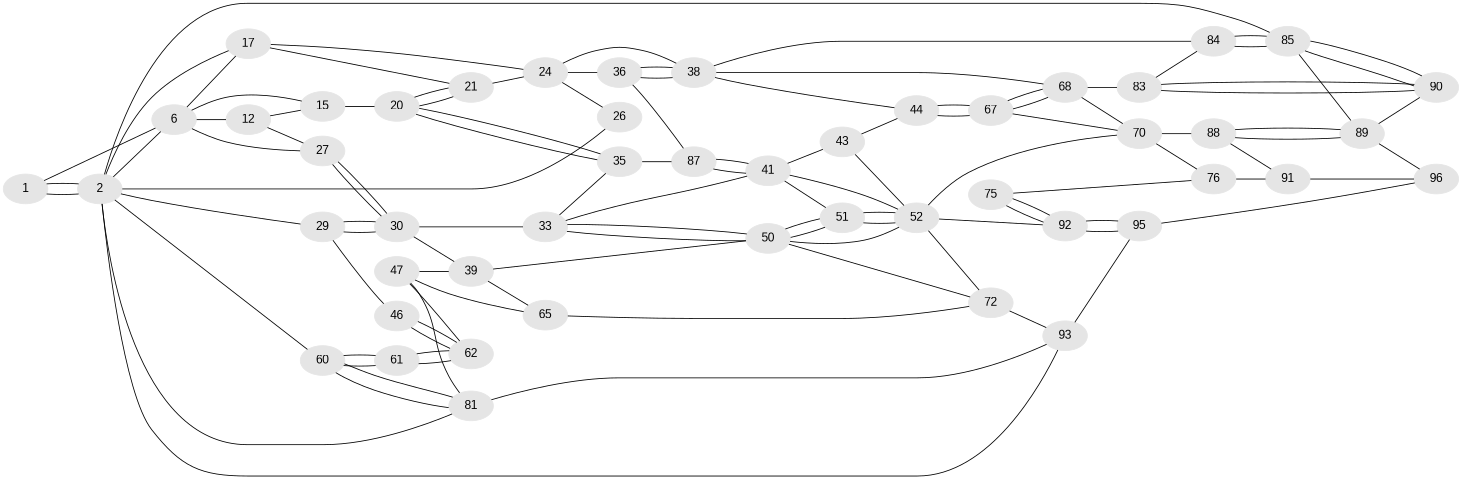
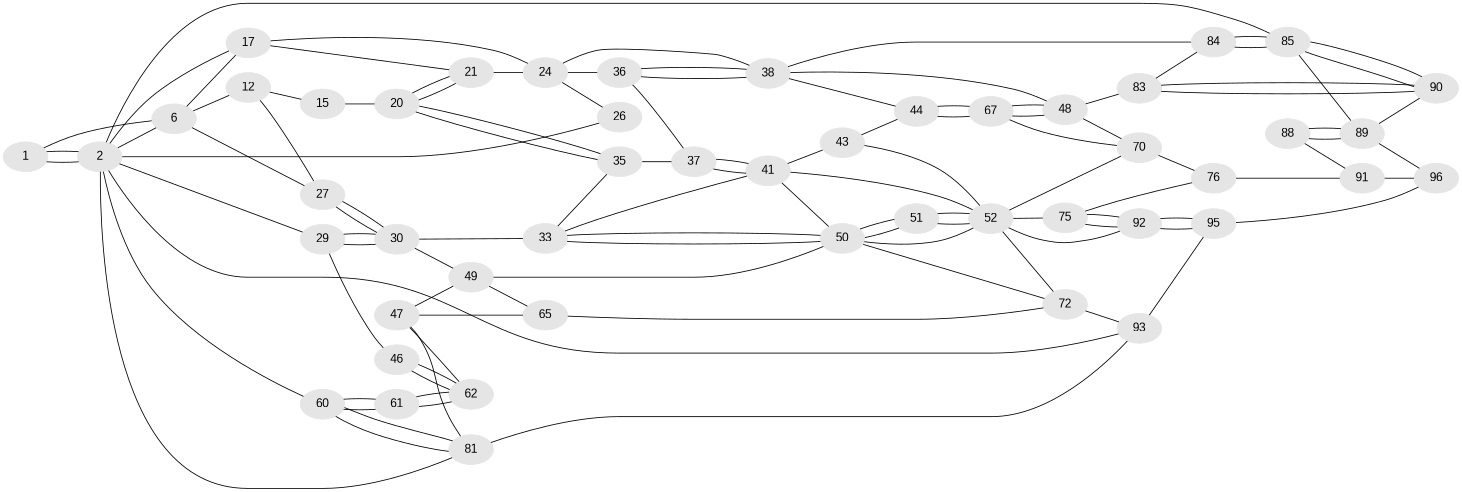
node "68": label "68" -> "48"
edge "15" -- "6": removed
edge "70" -- "88": removed
node "87": label "87" -> "37"
edge "41" -- "51": now "41" -- "50"
edge "75" -- "52": added
node "39": label "39" -> "49"
